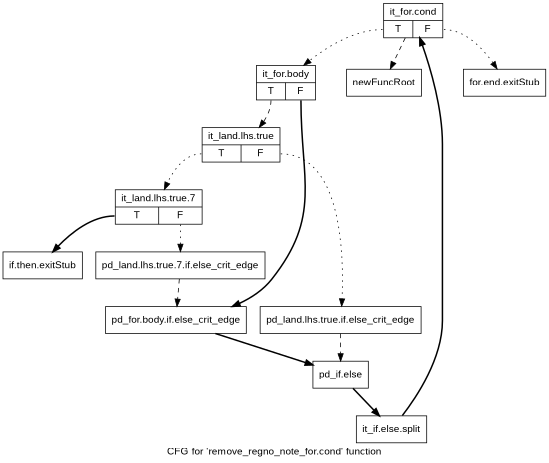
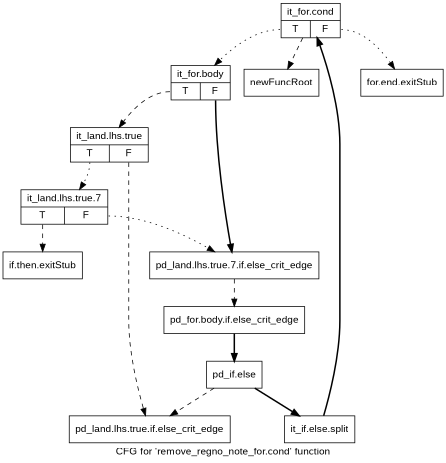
edge "it_land.lhs.true" -> "pd_land.lhs.true.if.else_crit_edge": style dotted -> dashed
edge "it_for.body" -> "pd_for.body.if.else_crit_edge": now "it_for.body" -> "pd_land.lhs.true.7.if.else_crit_edge"
edge "it_land.lhs.true.7" -> "if.then.exitStub": style bold -> dashed
edge "pd_land.lhs.true.if.else_crit_edge" -> "pd_if.else": reversed
